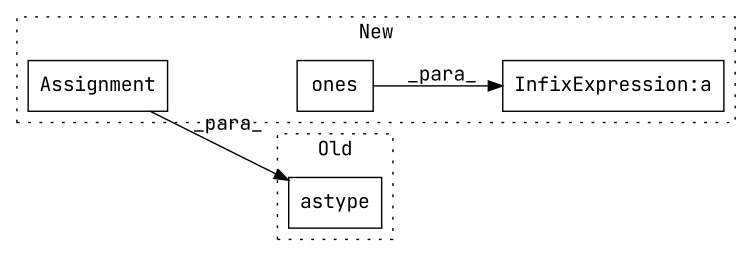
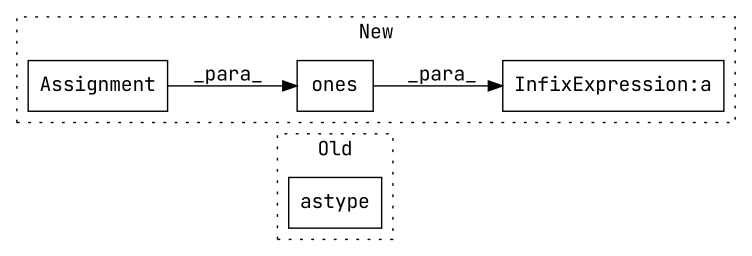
edge "Assignment" -> "astype": now "Assignment" -> "ones"
